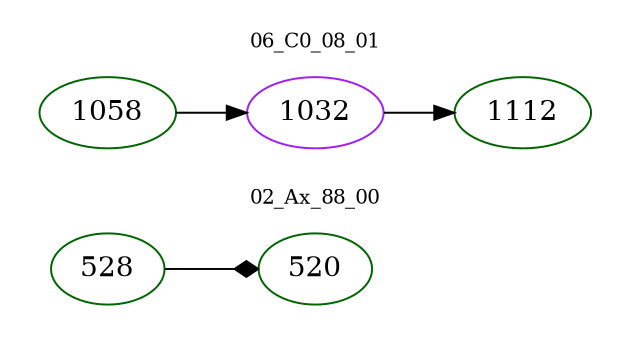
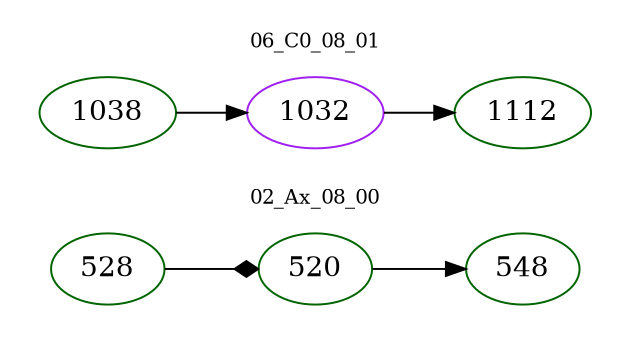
node "1058": label "1058" -> "1038"
cluster "02_Ax_88_00": label "02_Ax_88_00" -> "02_Ax_08_00"
node "548": added
